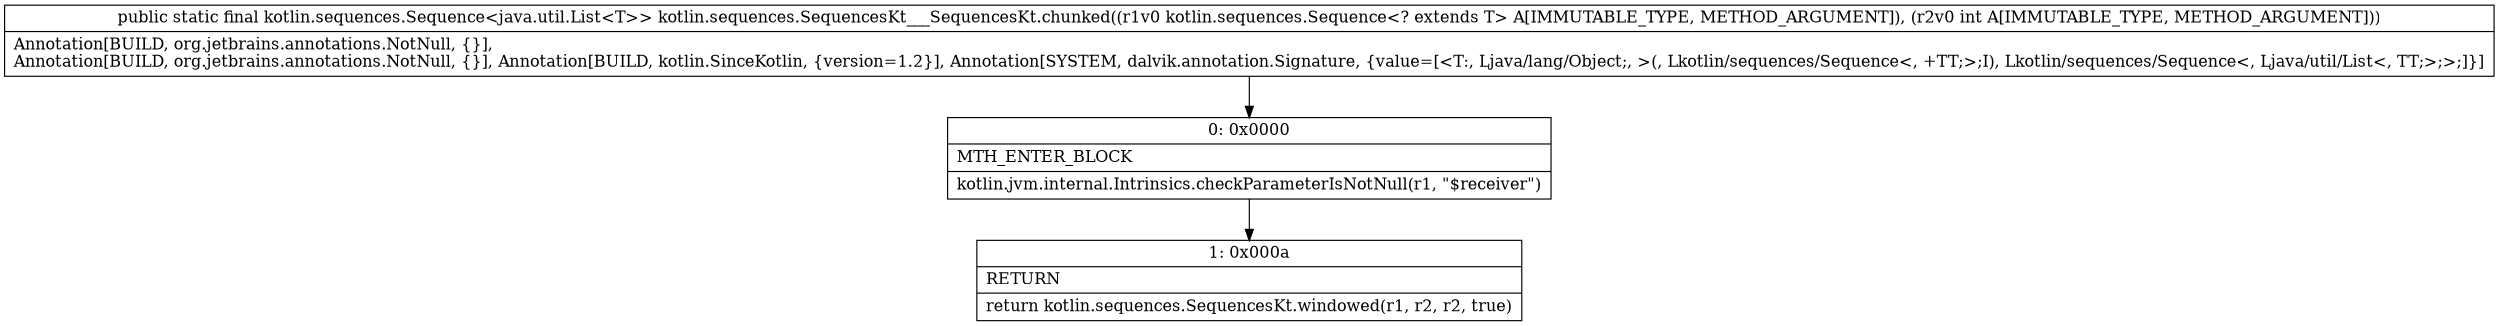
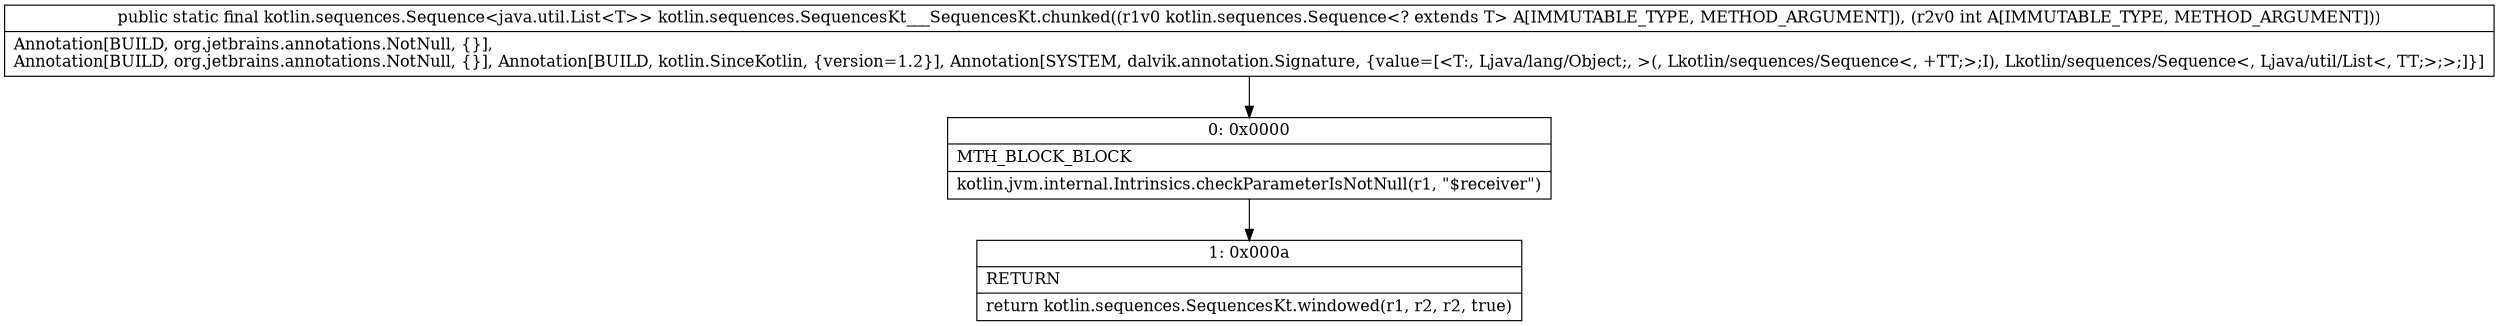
node "0: 0x0000": text "MTH_ENTER_BLOCK" -> "MTH_BLOCK_BLOCK"
